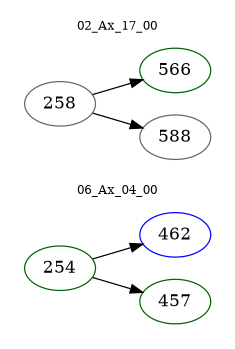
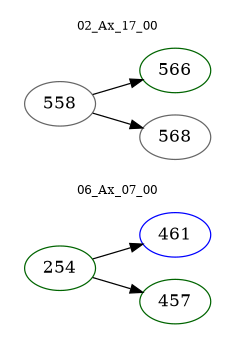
node "258": label "258" -> "558"
node "588": label "588" -> "568"
cluster "06_Ax_04_00": label "06_Ax_04_00" -> "06_Ax_07_00"
node "462": label "462" -> "461"
